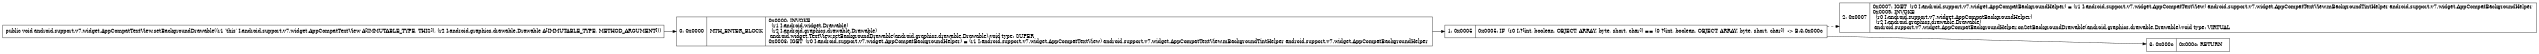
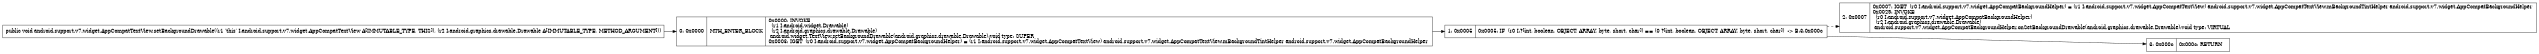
node "2: 0x0007": text "0x0009: INVOKE" -> "0x0029: INVOKE"
